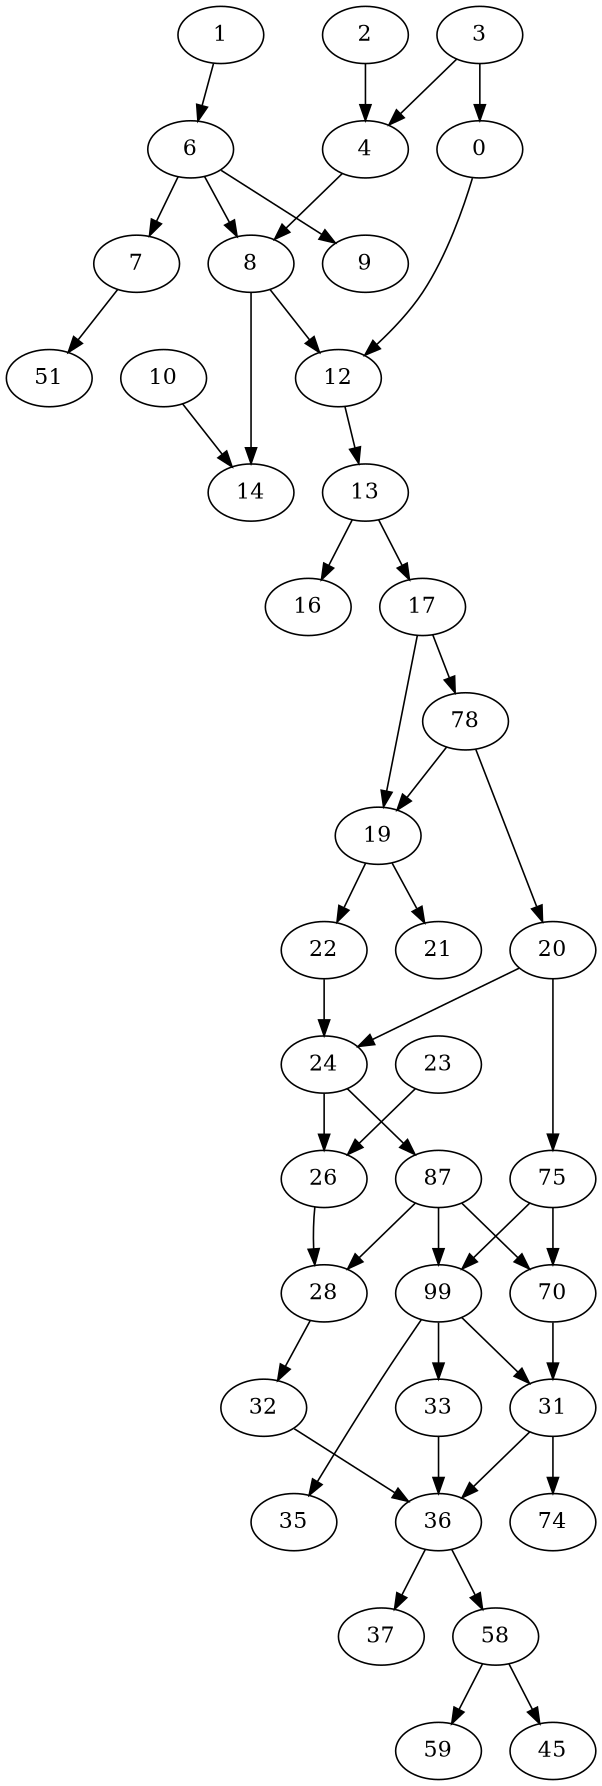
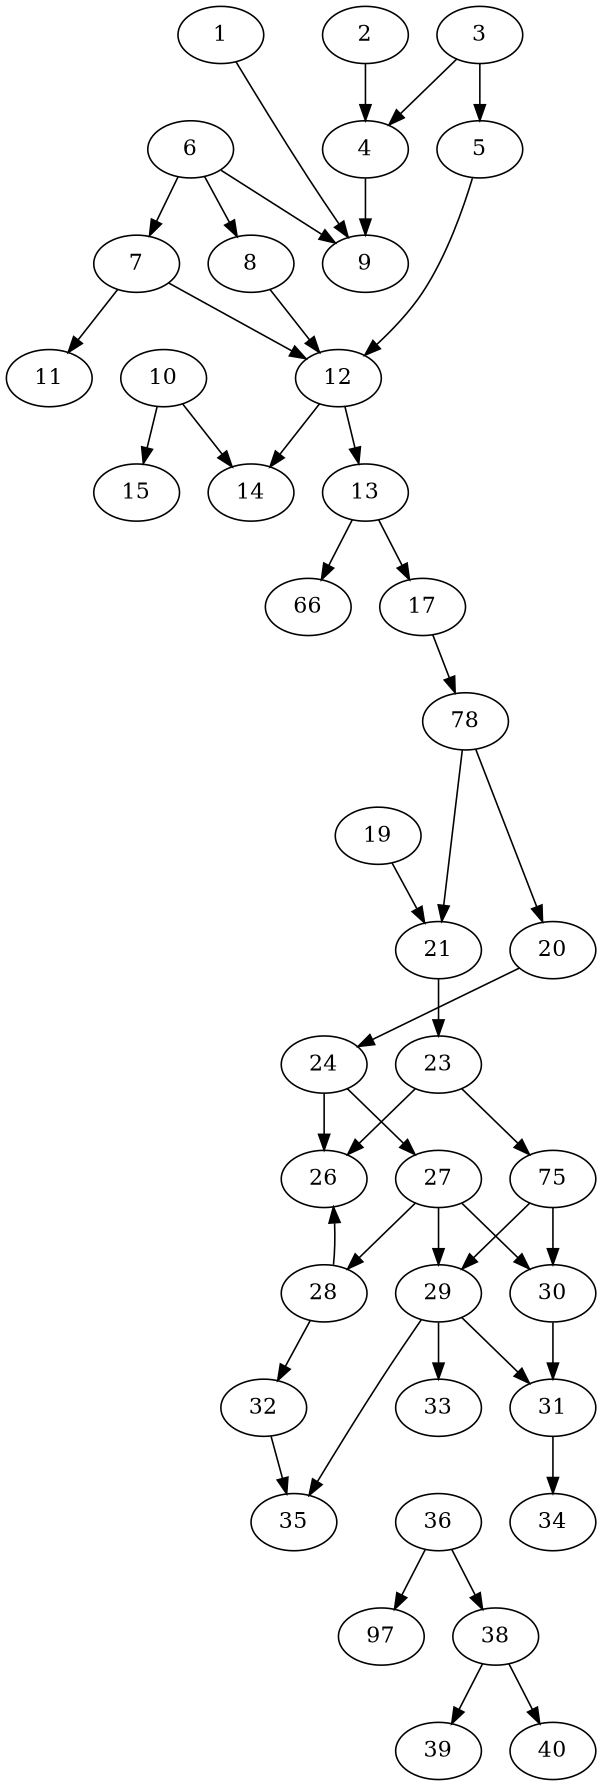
edge "1" -> "6": now "1" -> "9"
node "0": label "0" -> "5"
edge "4" -> "8": now "4" -> "9"
edge "7" -> "12": added
edge "8" -> "14": now "12" -> "14"
node "51": label "51" -> "11"
node "15": added
node "16": label "16" -> "66"
edge "17" -> "19": removed
edge "78" -> "19": now "78" -> "21"
node "22": removed
edge "21" -> "23": added
edge "20" -> "75": now "23" -> "75"
node "87": label "87" -> "27"
edge "26" -> "28": reversed
node "99": label "99" -> "29"
node "70": label "70" -> "30"
edge "33" -> "36": removed
edge "31" -> "36": removed
edge "32" -> "36": now "32" -> "35"
node "74": label "74" -> "34"
node "37": label "37" -> "97"
node "58": label "58" -> "38"
node "59": label "59" -> "39"
node "45": label "45" -> "40"
